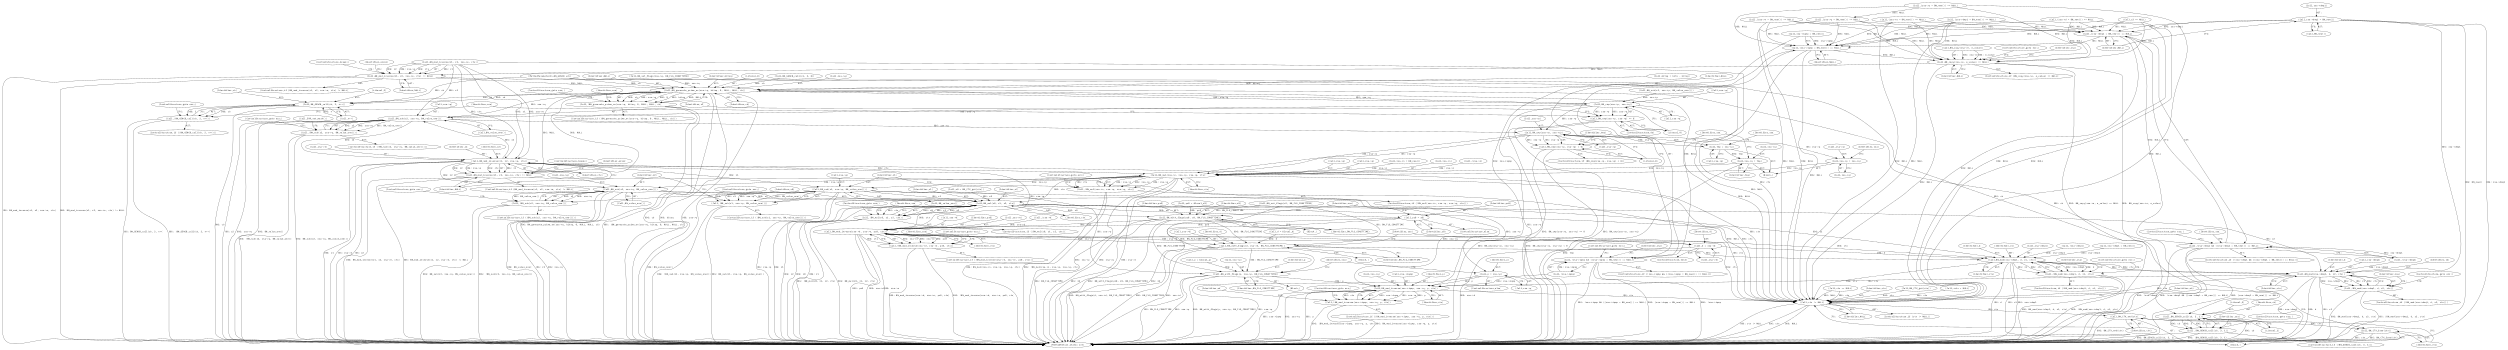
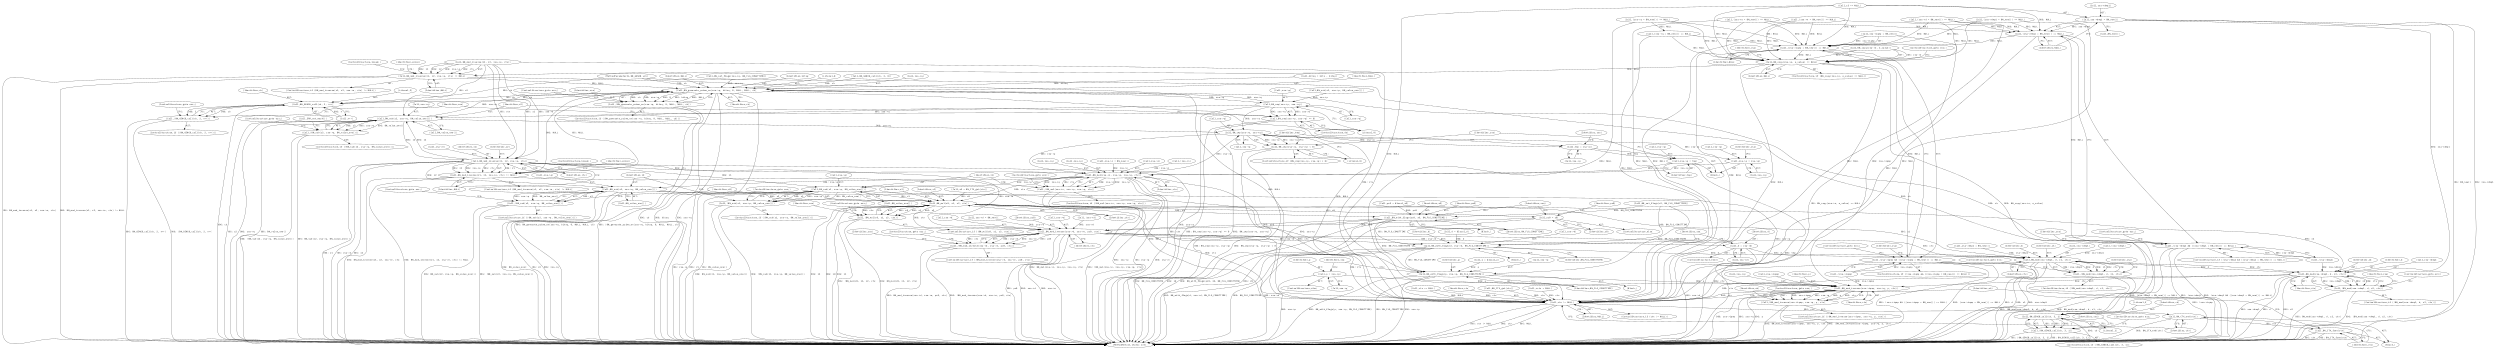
edge "(Call,(rsa->q = BN_new()) == NULL)" -> "(Call,(rsa->dmq1 = BN_new()) == NULL)": removed, label "DDG: NULL"
edge "(Call,BN_new())" -> "(Call,rsa->dmq1 = BN_new())": now "(Call,r3 == NULL)" -> "(Call,rsa->dmq1 = BN_new())"
edge "(Call,BN_sub(r1, rsa->p, BN_value_one()))" -> "(Call,p = rsa->p)": removed, label "DDG: rsa->p"
node "(Call,rsa->d = BN_new())": added
